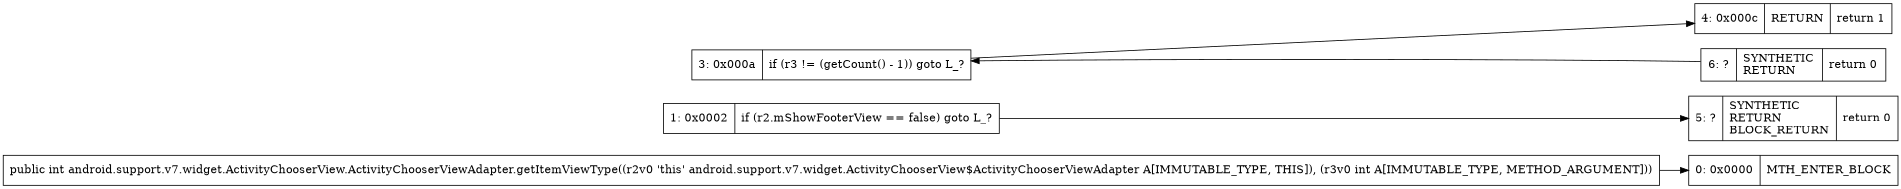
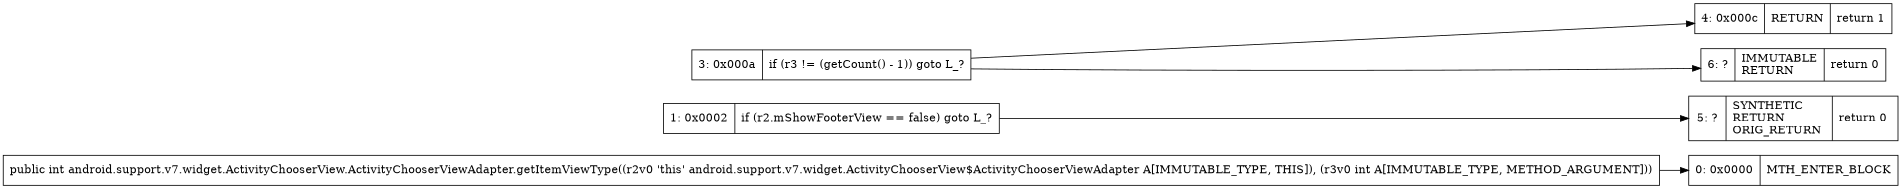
node "6: ?": text "SYNTHETIC" -> "IMMUTABLE"
edge "6: ?" -> "3: 0x000a": reversed
node "5: ?": text "BLOCK_RETURN" -> "ORIG_RETURN"
